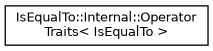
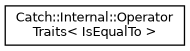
node "IsEqualTo::Internal::Operator Traits< IsEqualTo >": label "IsEqualTo::Internal::Operator Traits< IsEqualTo >" -> "Catch::Internal::Operator Traits< IsEqualTo >"
